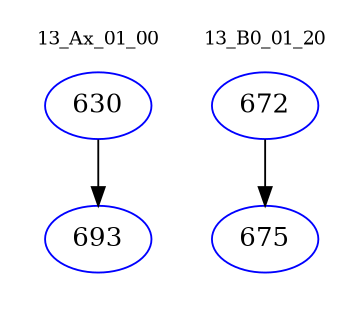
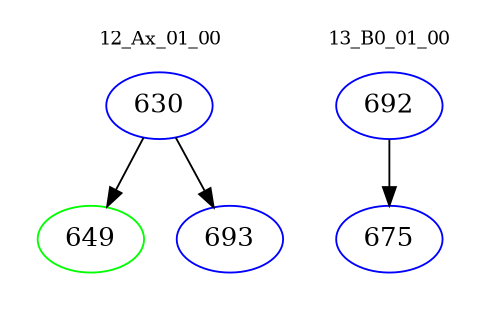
cluster "13_Ax_01_00": label "13_Ax_01_00" -> "12_Ax_01_00"
cluster "13_B0_01_20": label "13_B0_01_20" -> "13_B0_01_00"
node "672": label "672" -> "692"
node "649": added
